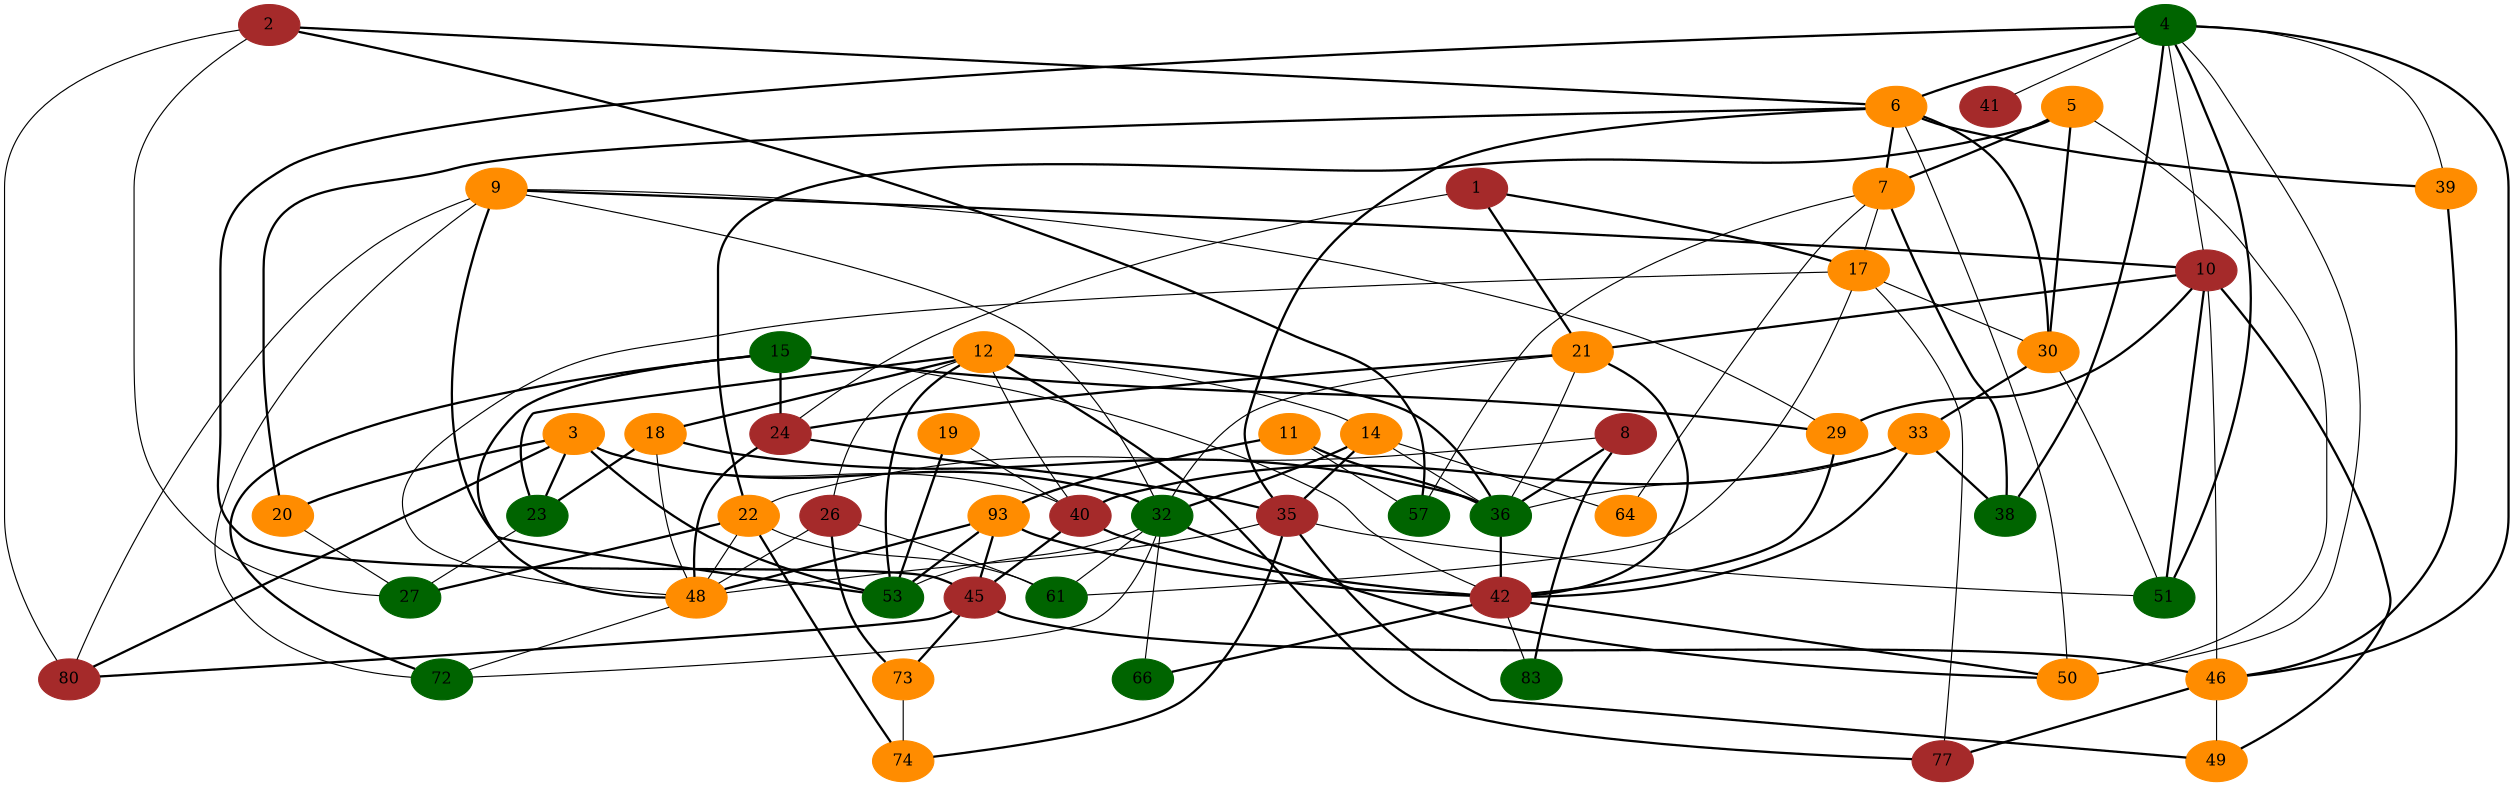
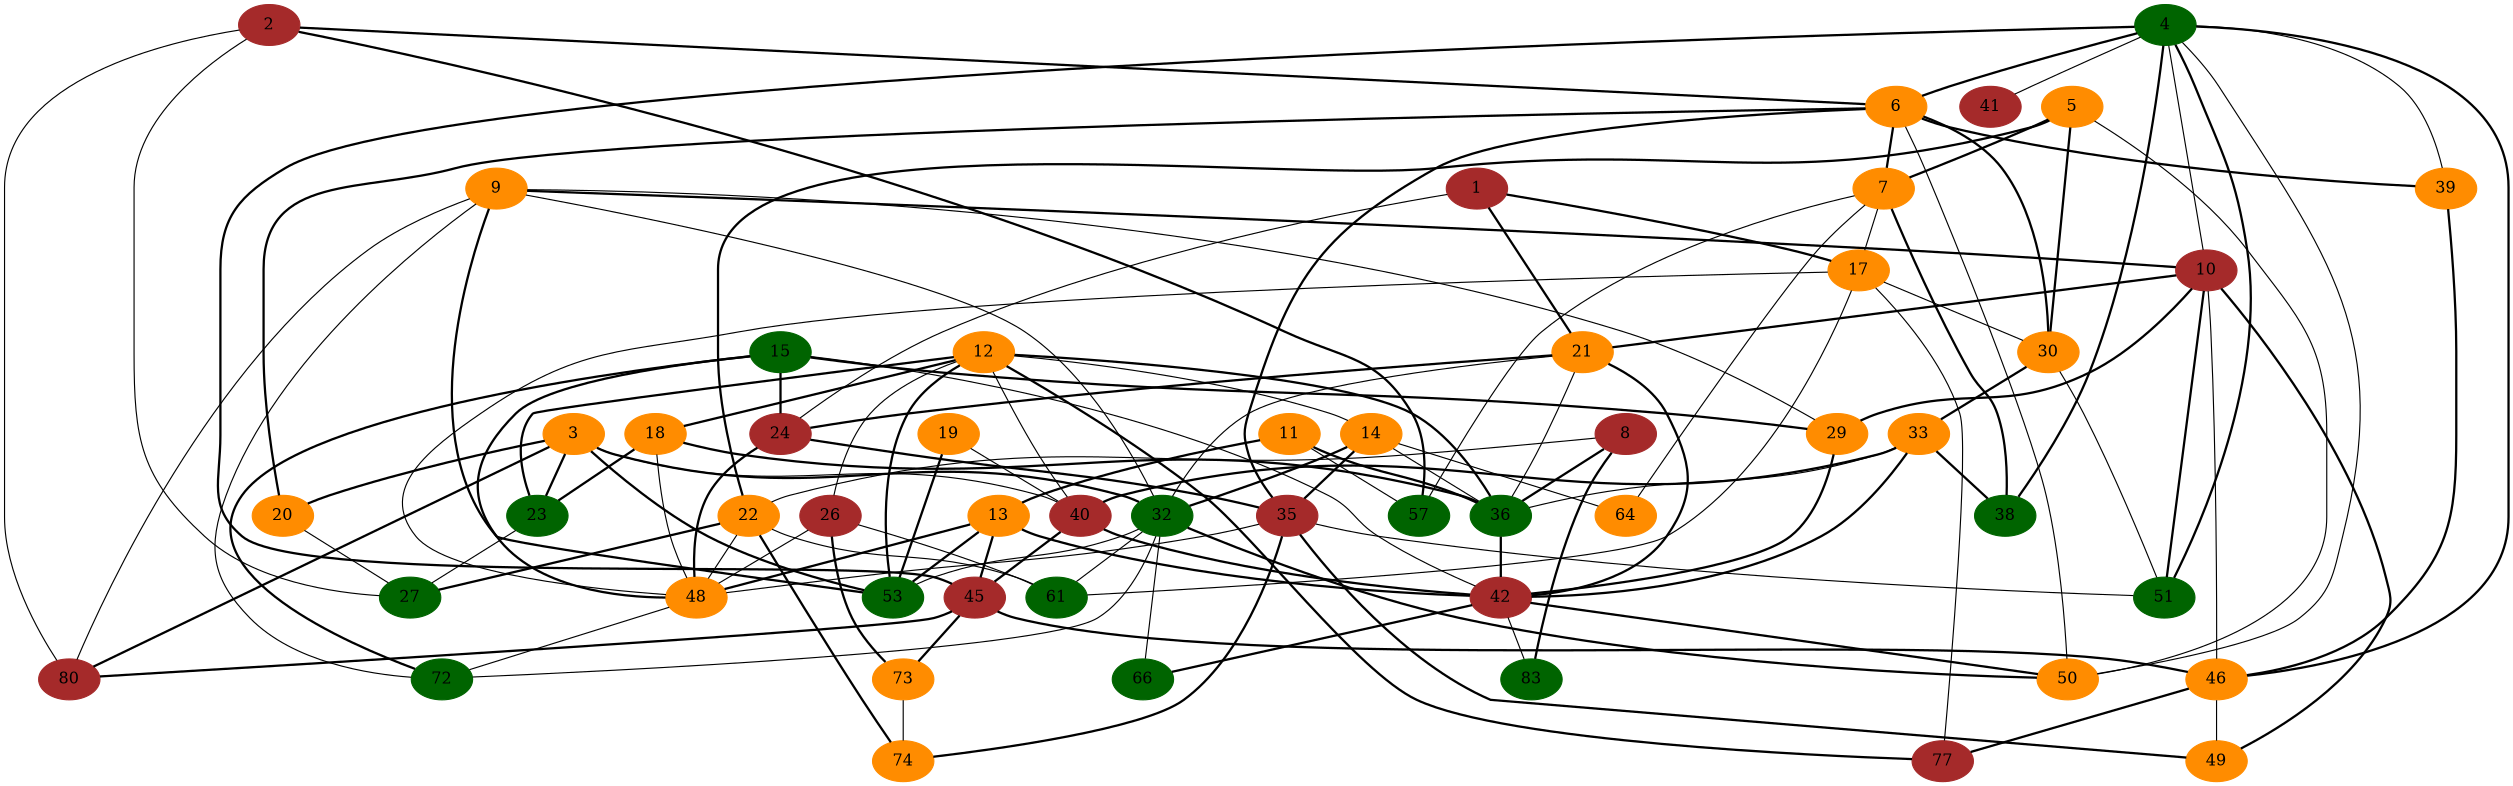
node "93": label "93" -> "13"
